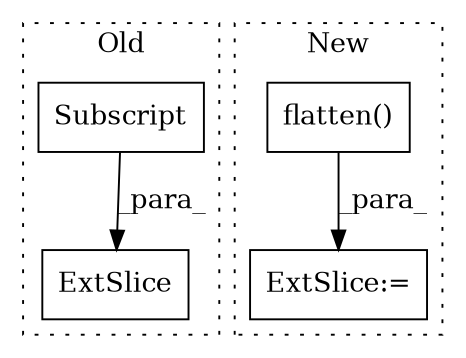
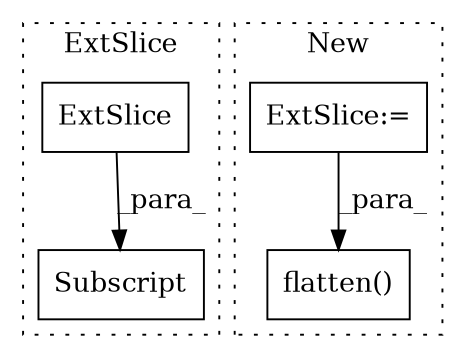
cluster "Old": label "Old" -> "ExtSlice"
edge "Subscript" -> "ExtSlice": reversed
edge "flatten()" -> "ExtSlice:=": reversed
